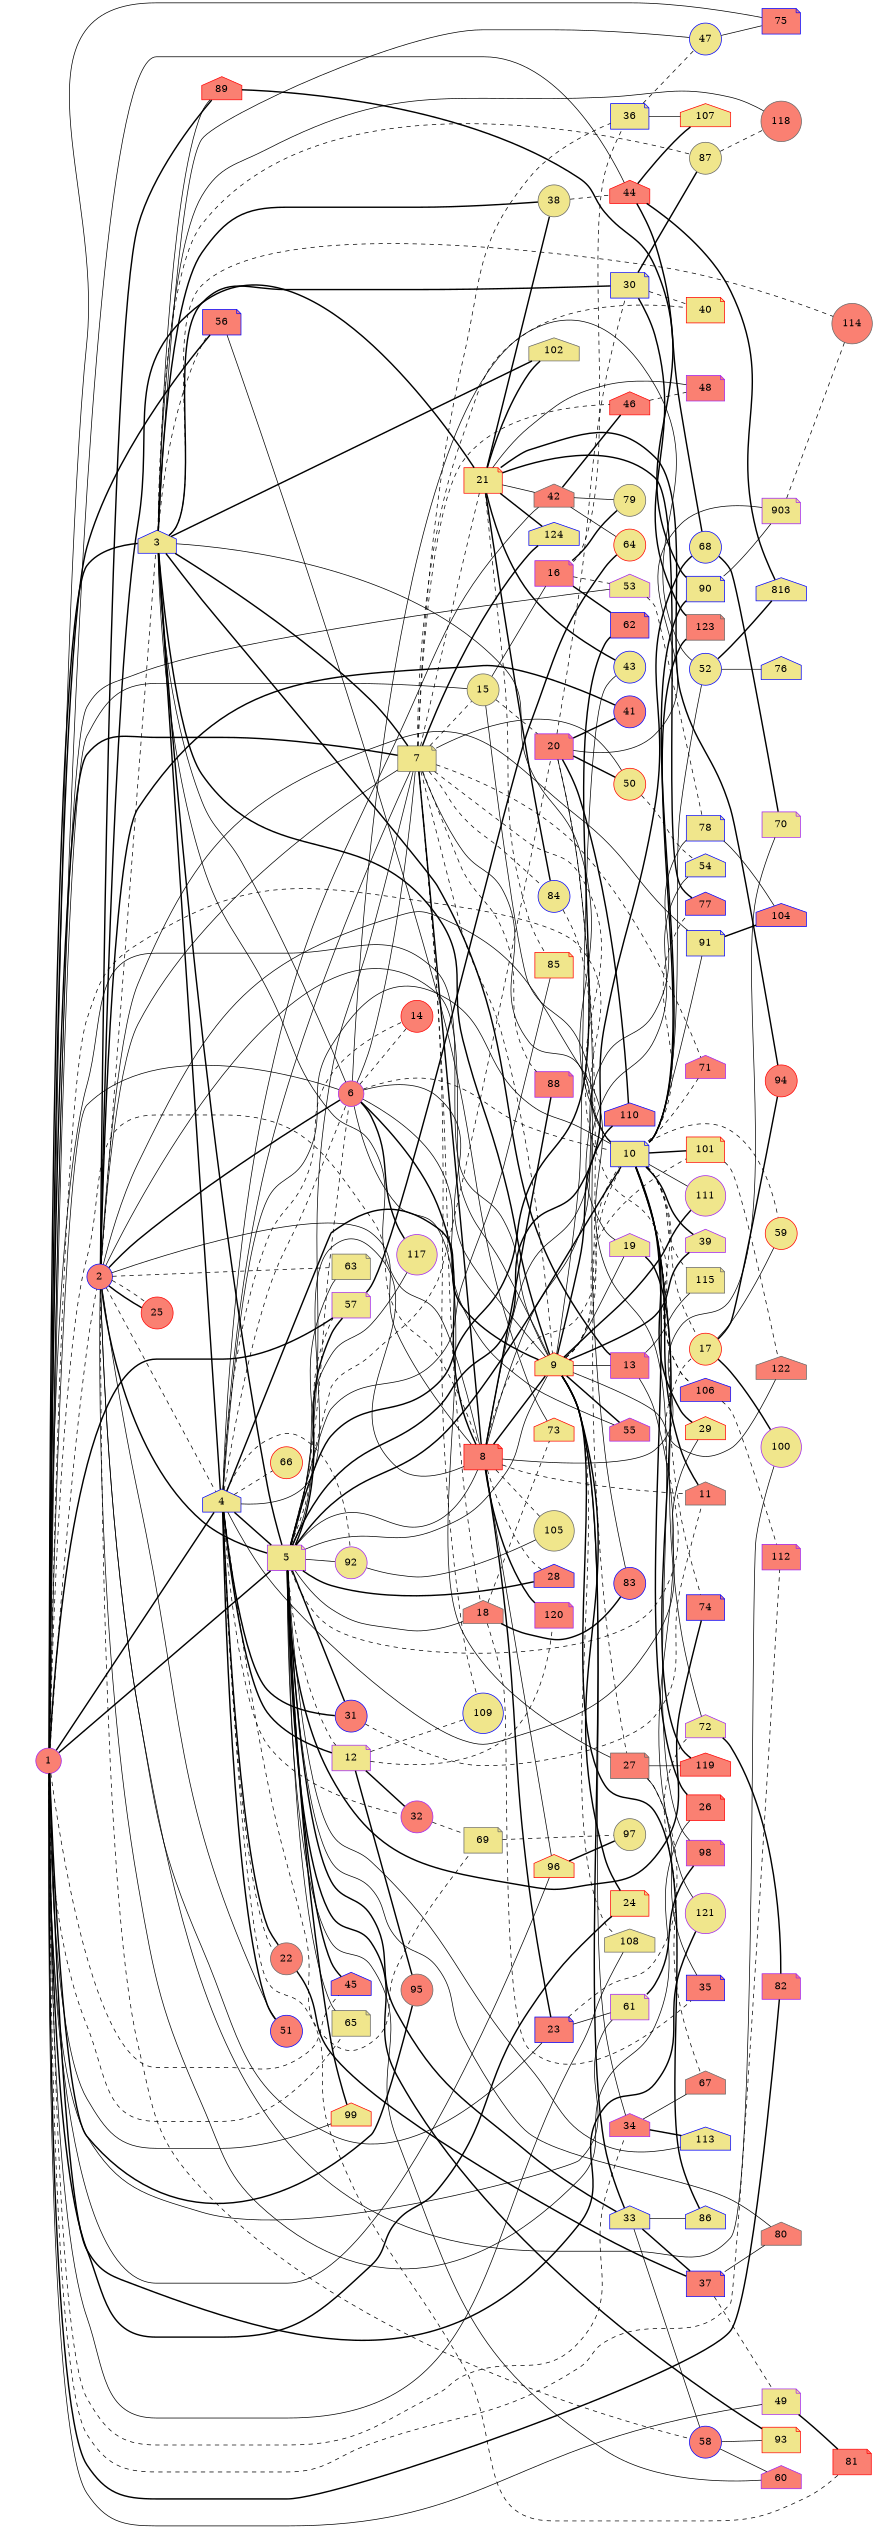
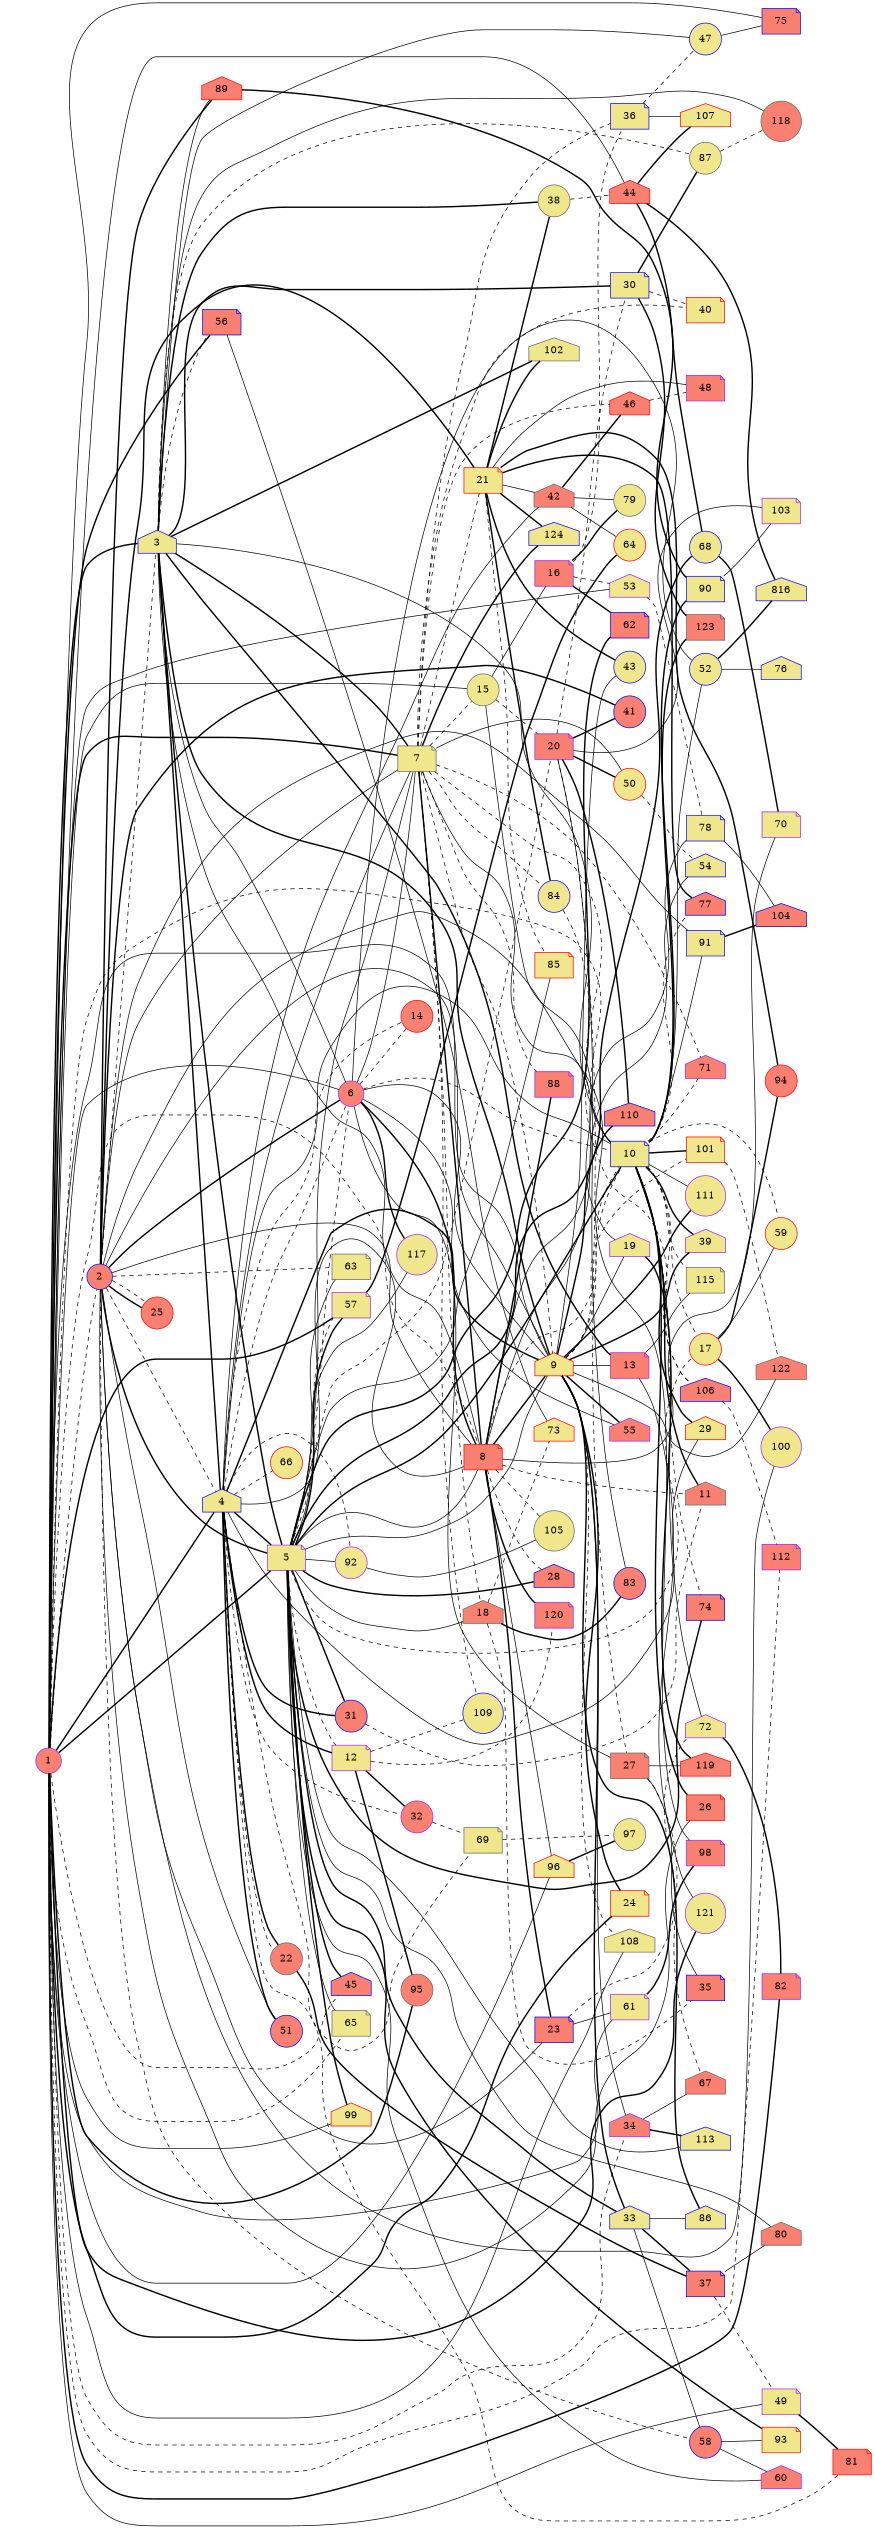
node "114": removed
node "903": label "903" -> "103"
